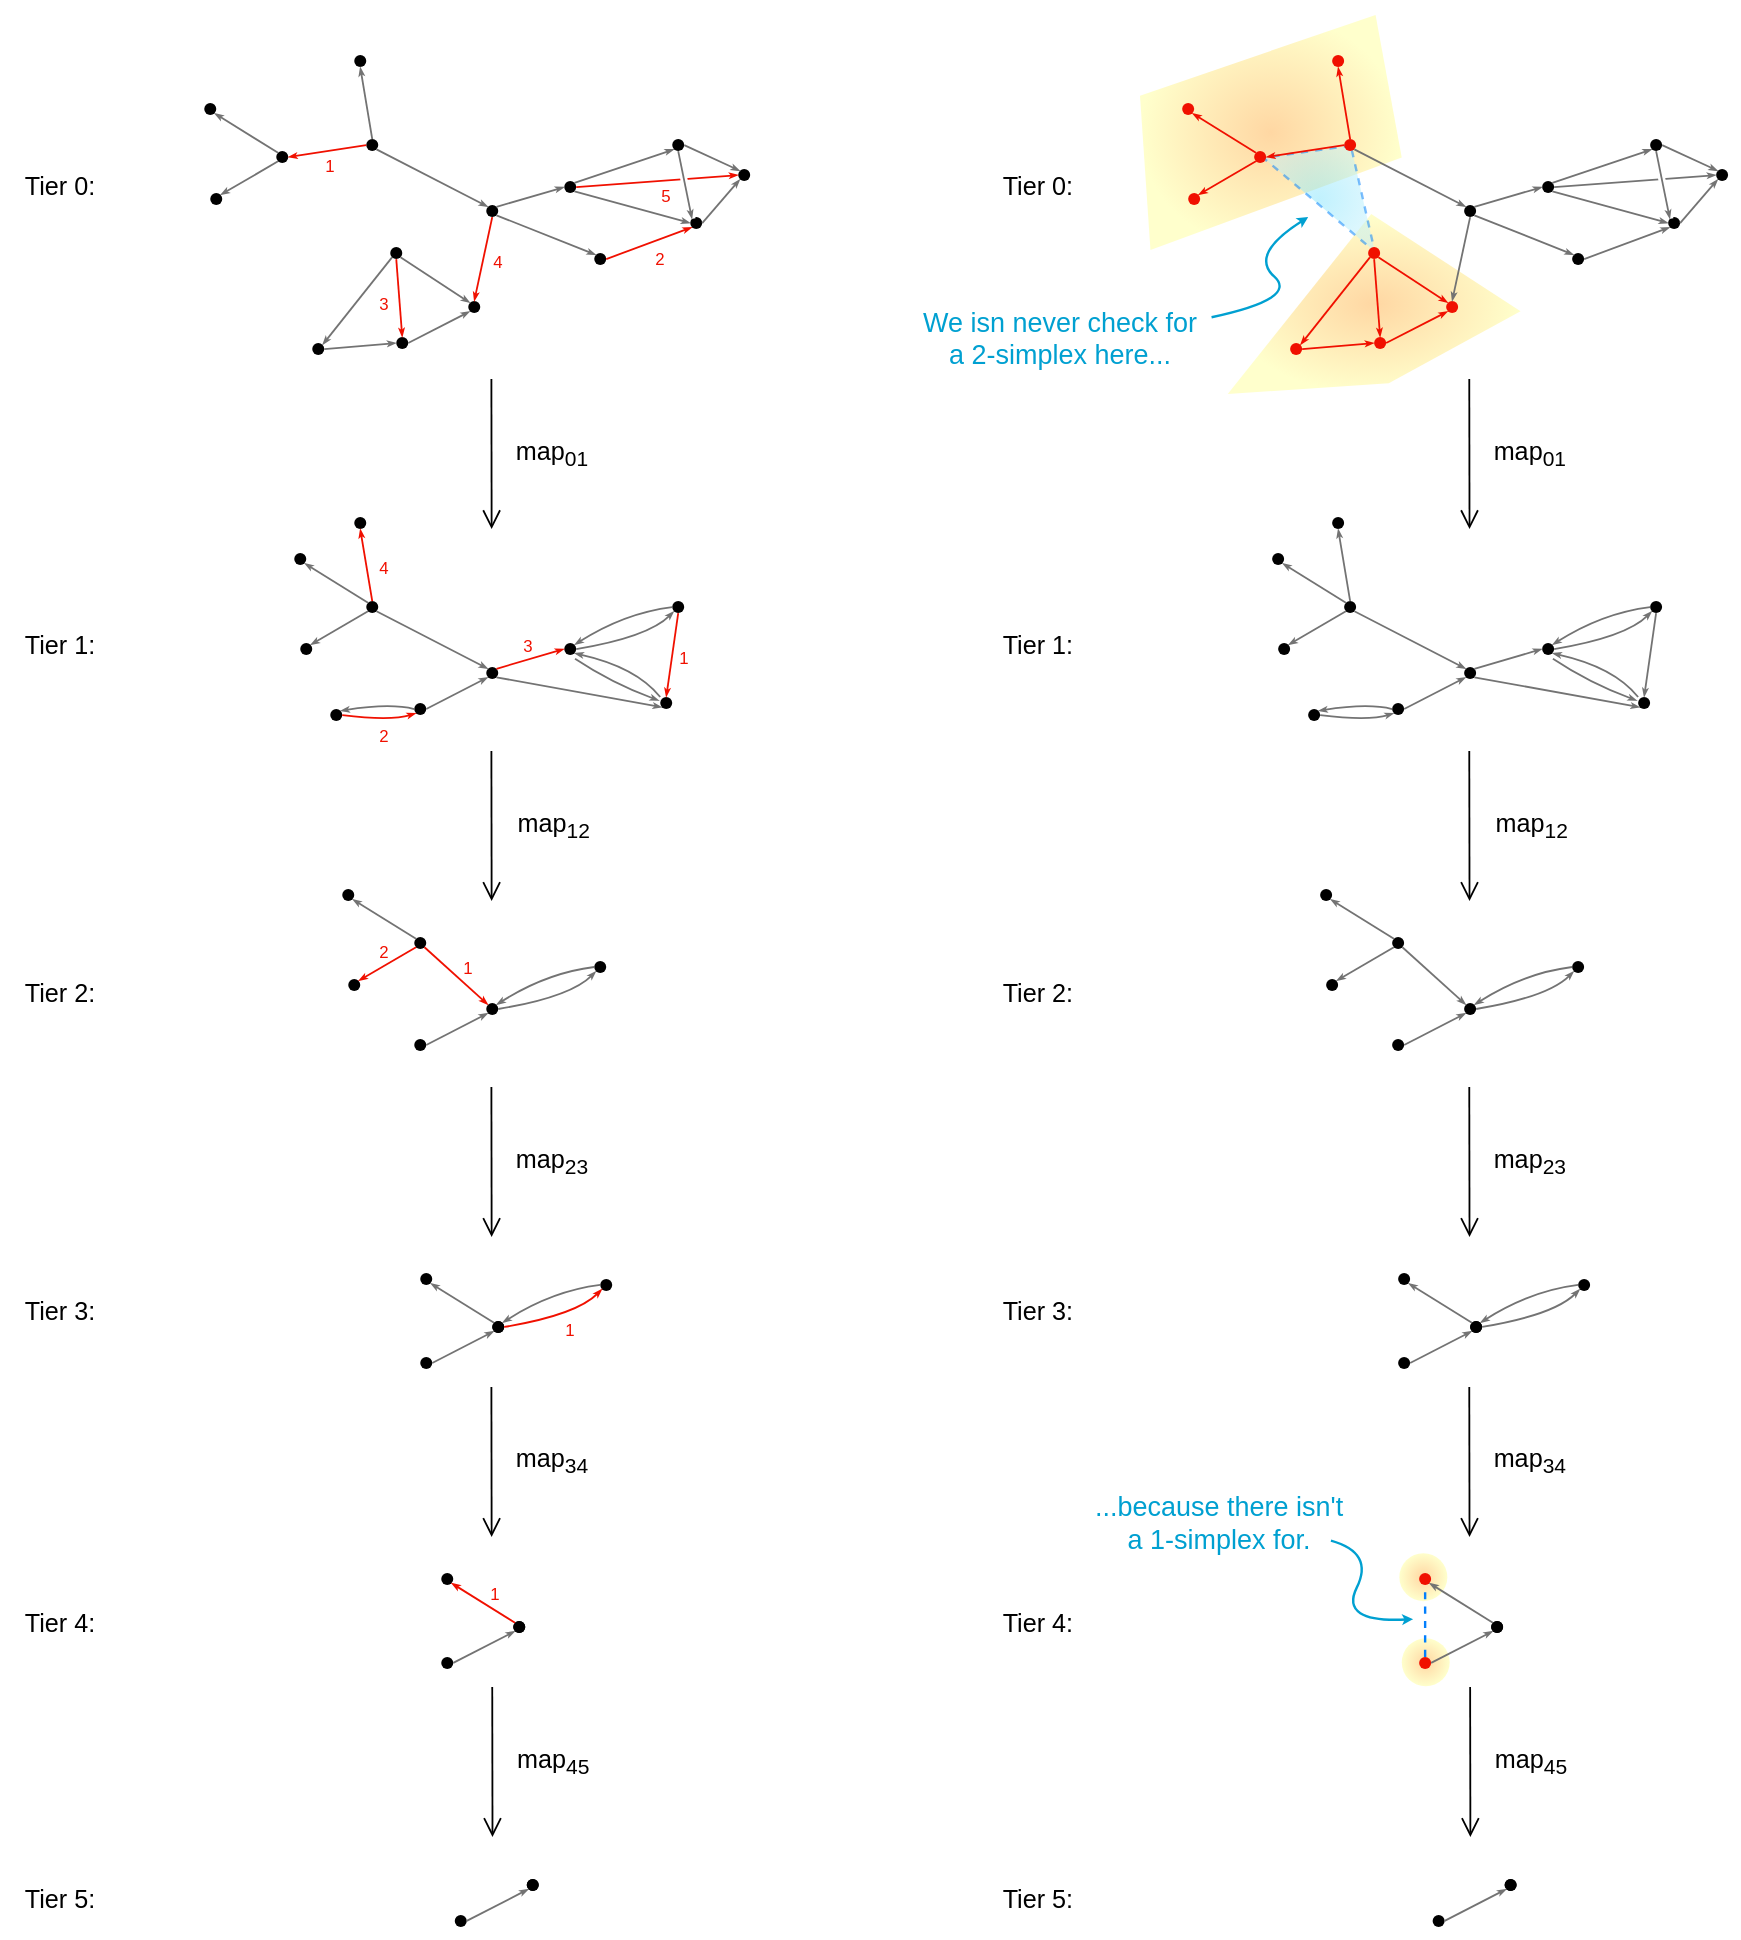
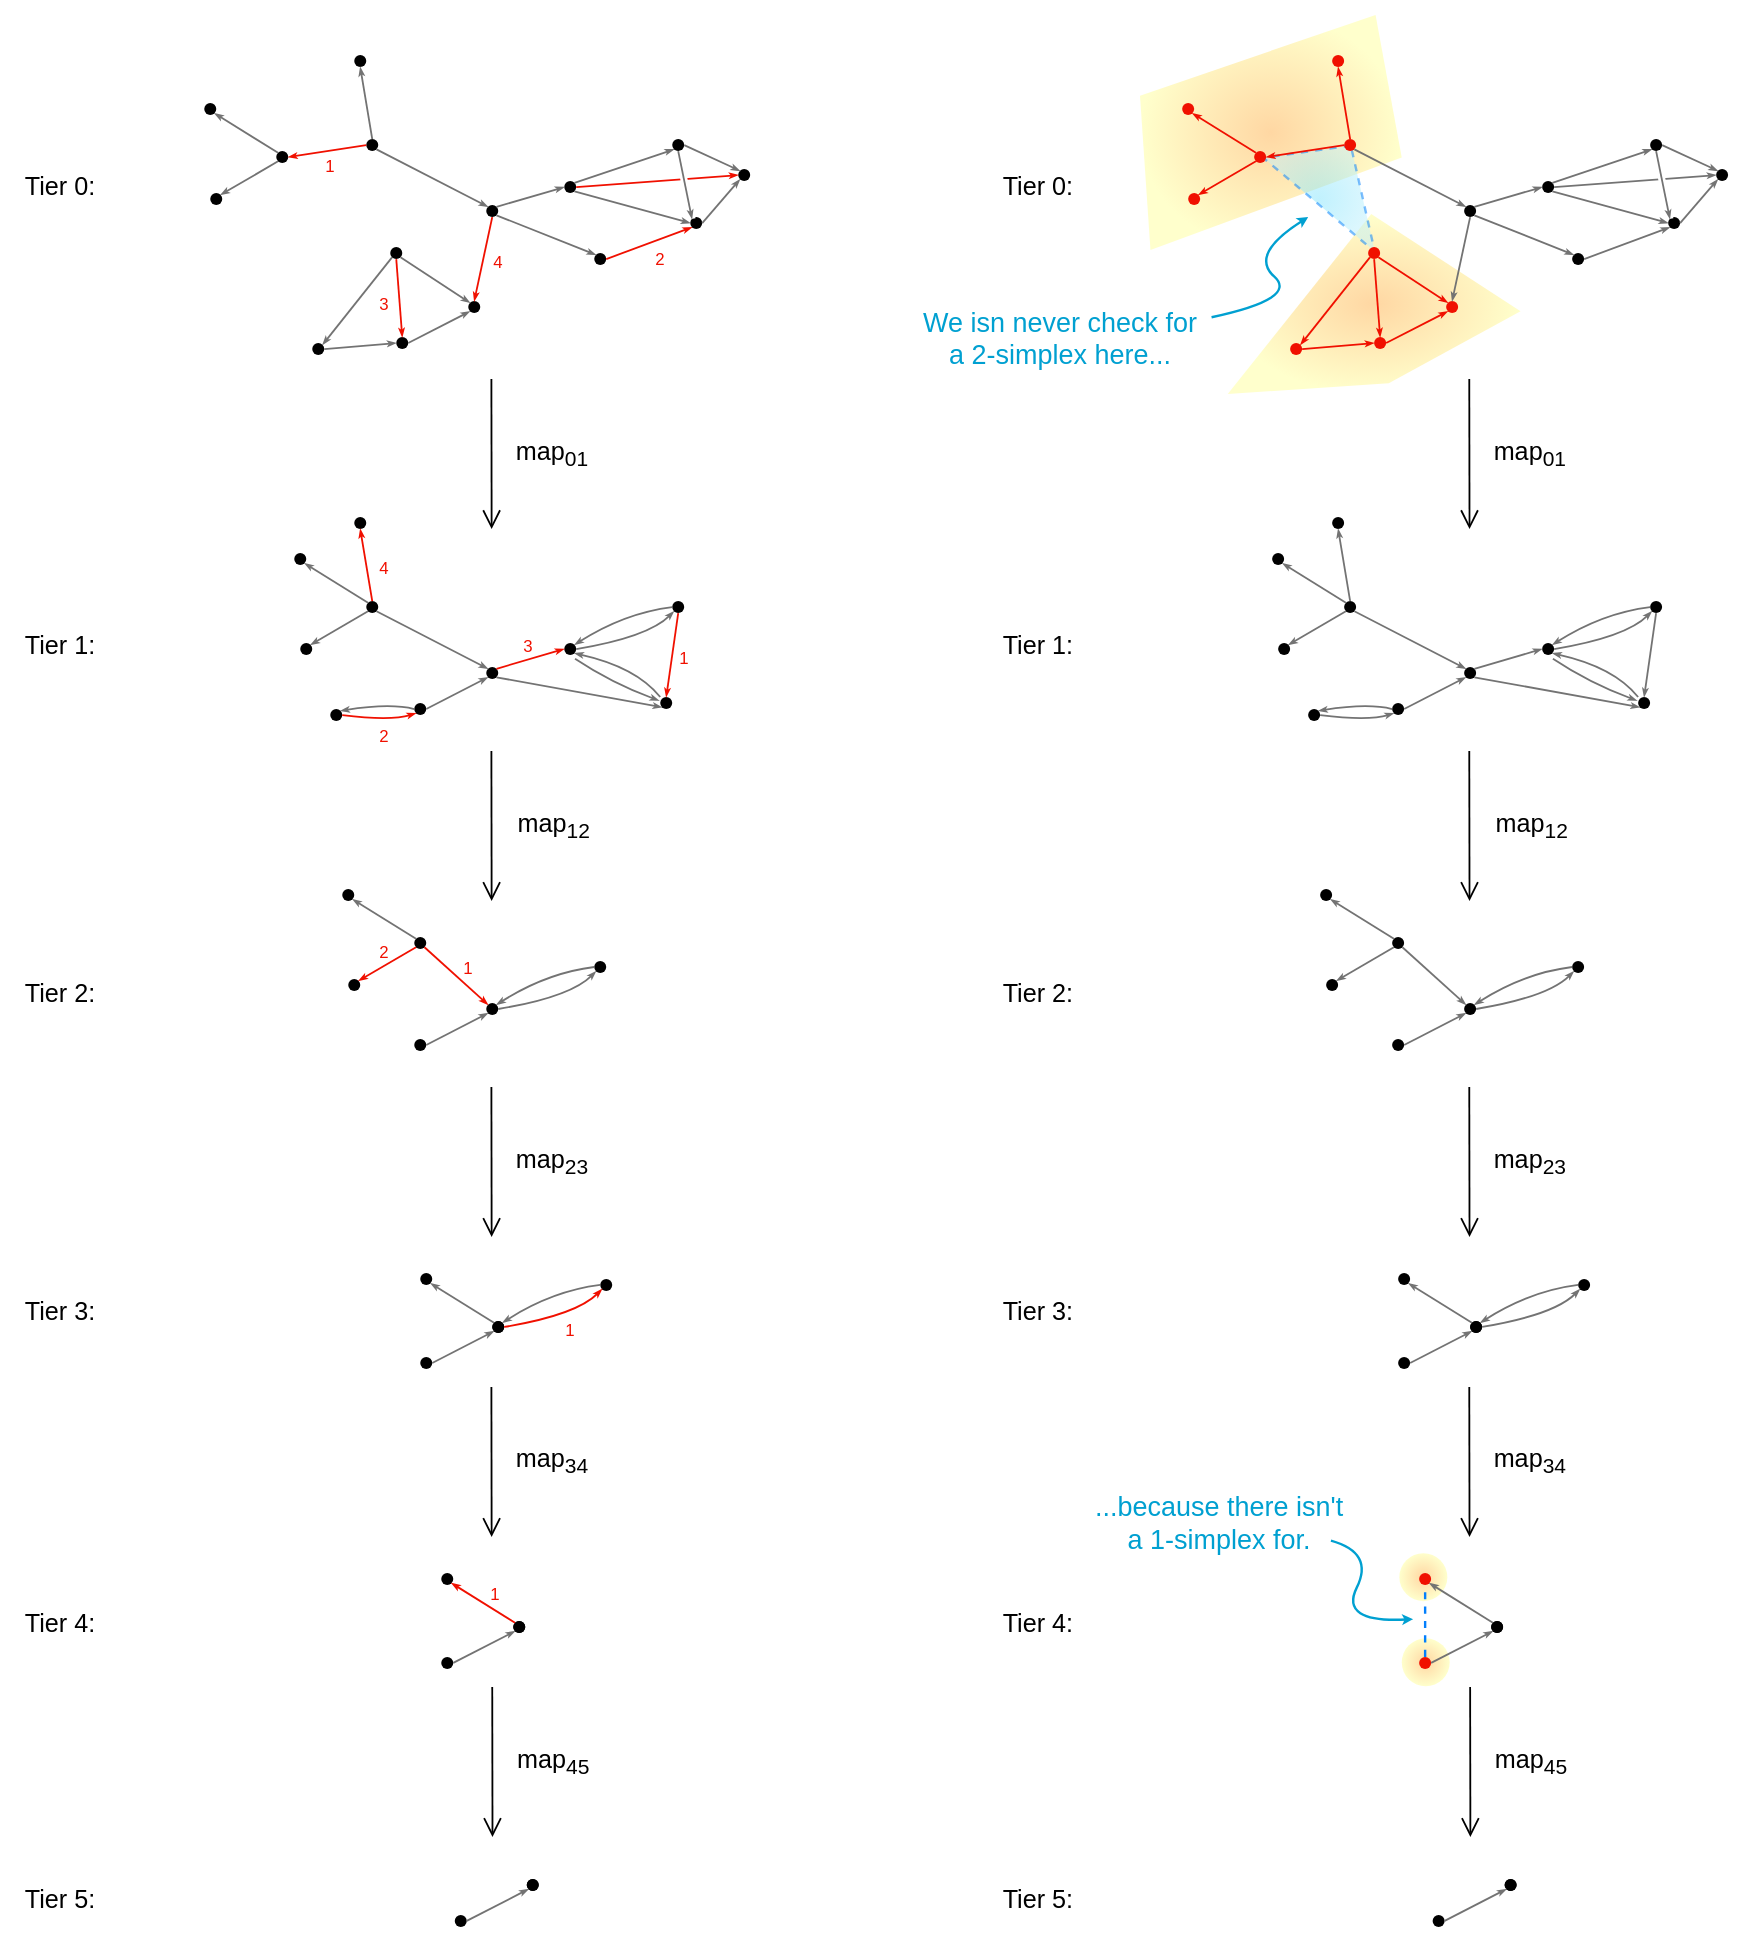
node "5": removed
